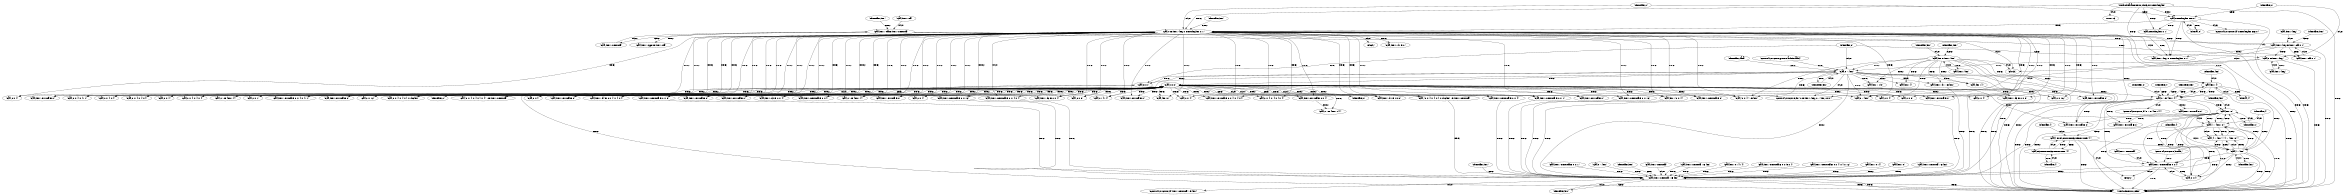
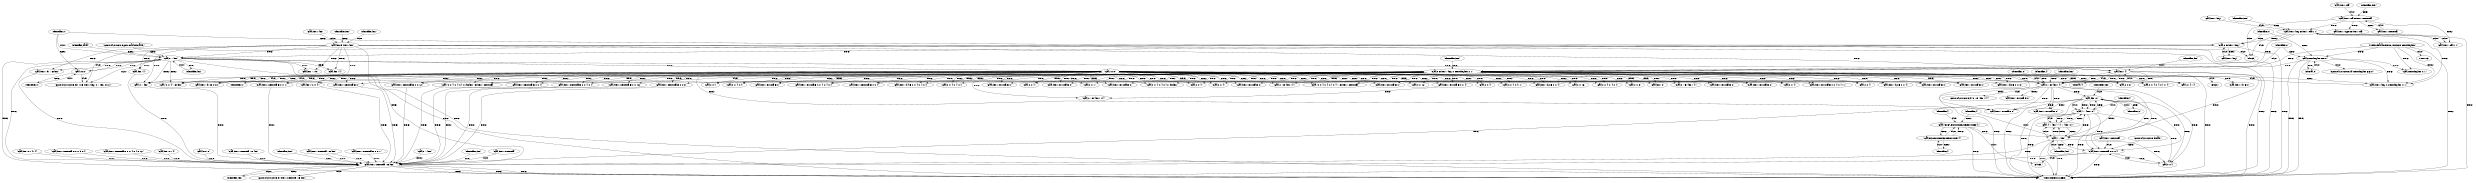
edge "(Call,o = iter->key + next_keylen + 1)" -> "(Call,iter->key = iter->off + 1)": reversed
edge "(Call,iter->key = iter->off + 1)" -> "(Call,iter->off + 1)": label "CFG: " -> "AST: "
edge "(Call,len = iter->len)" -> "(Call,iter->len)": removed, label "CFG:"
edge "(Call,++o)" -> "(Call,o + 12)": label "DDG: " -> "CFG: "
